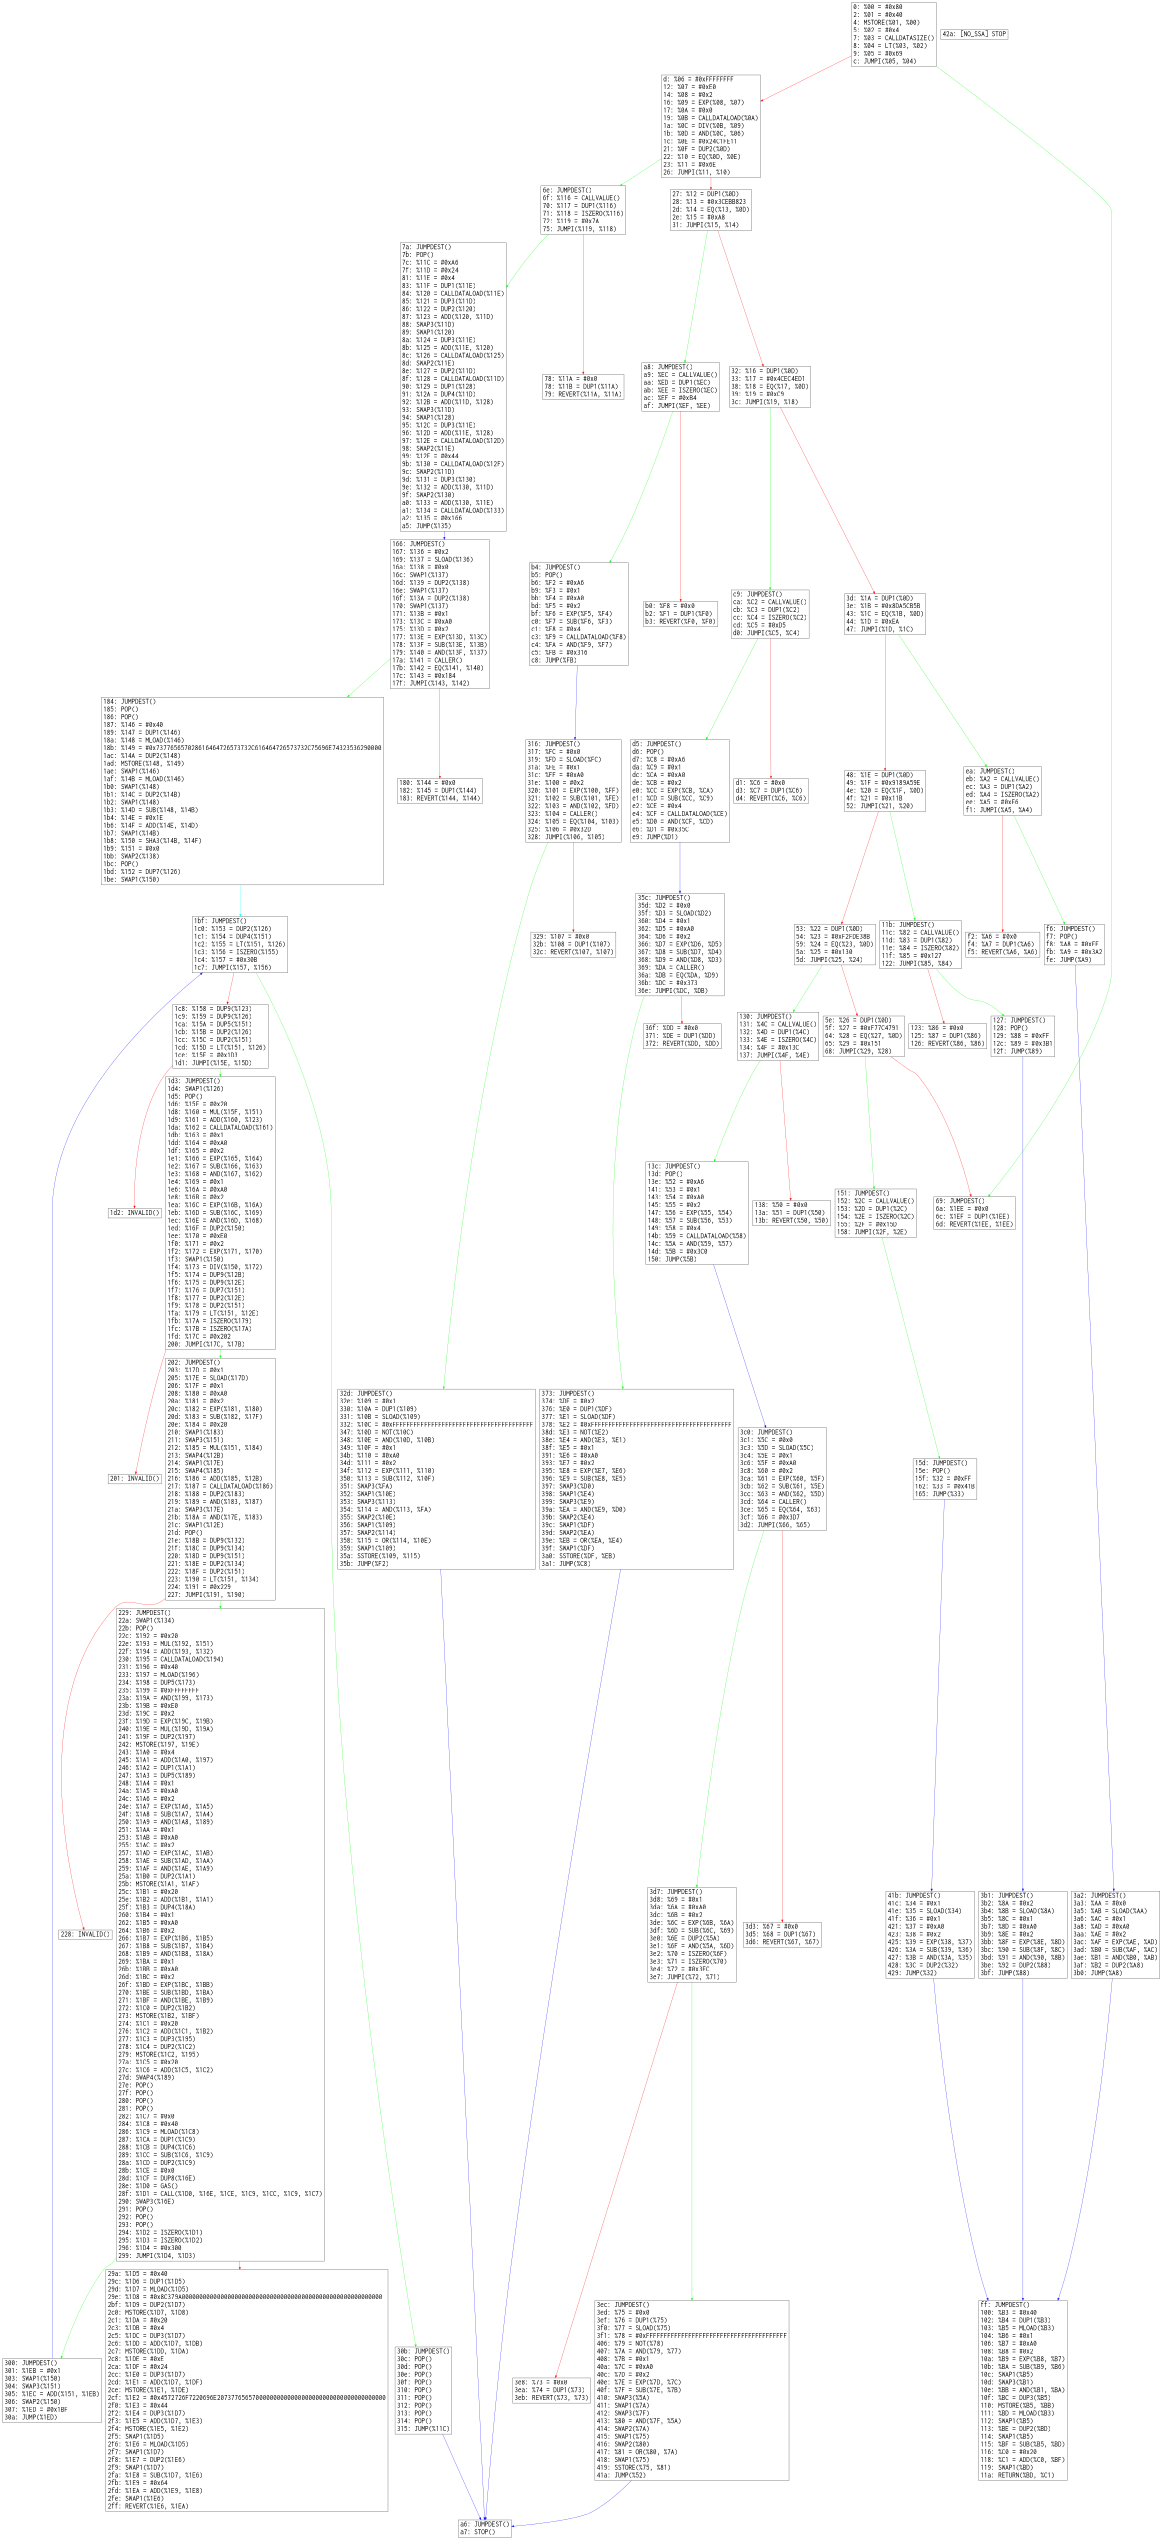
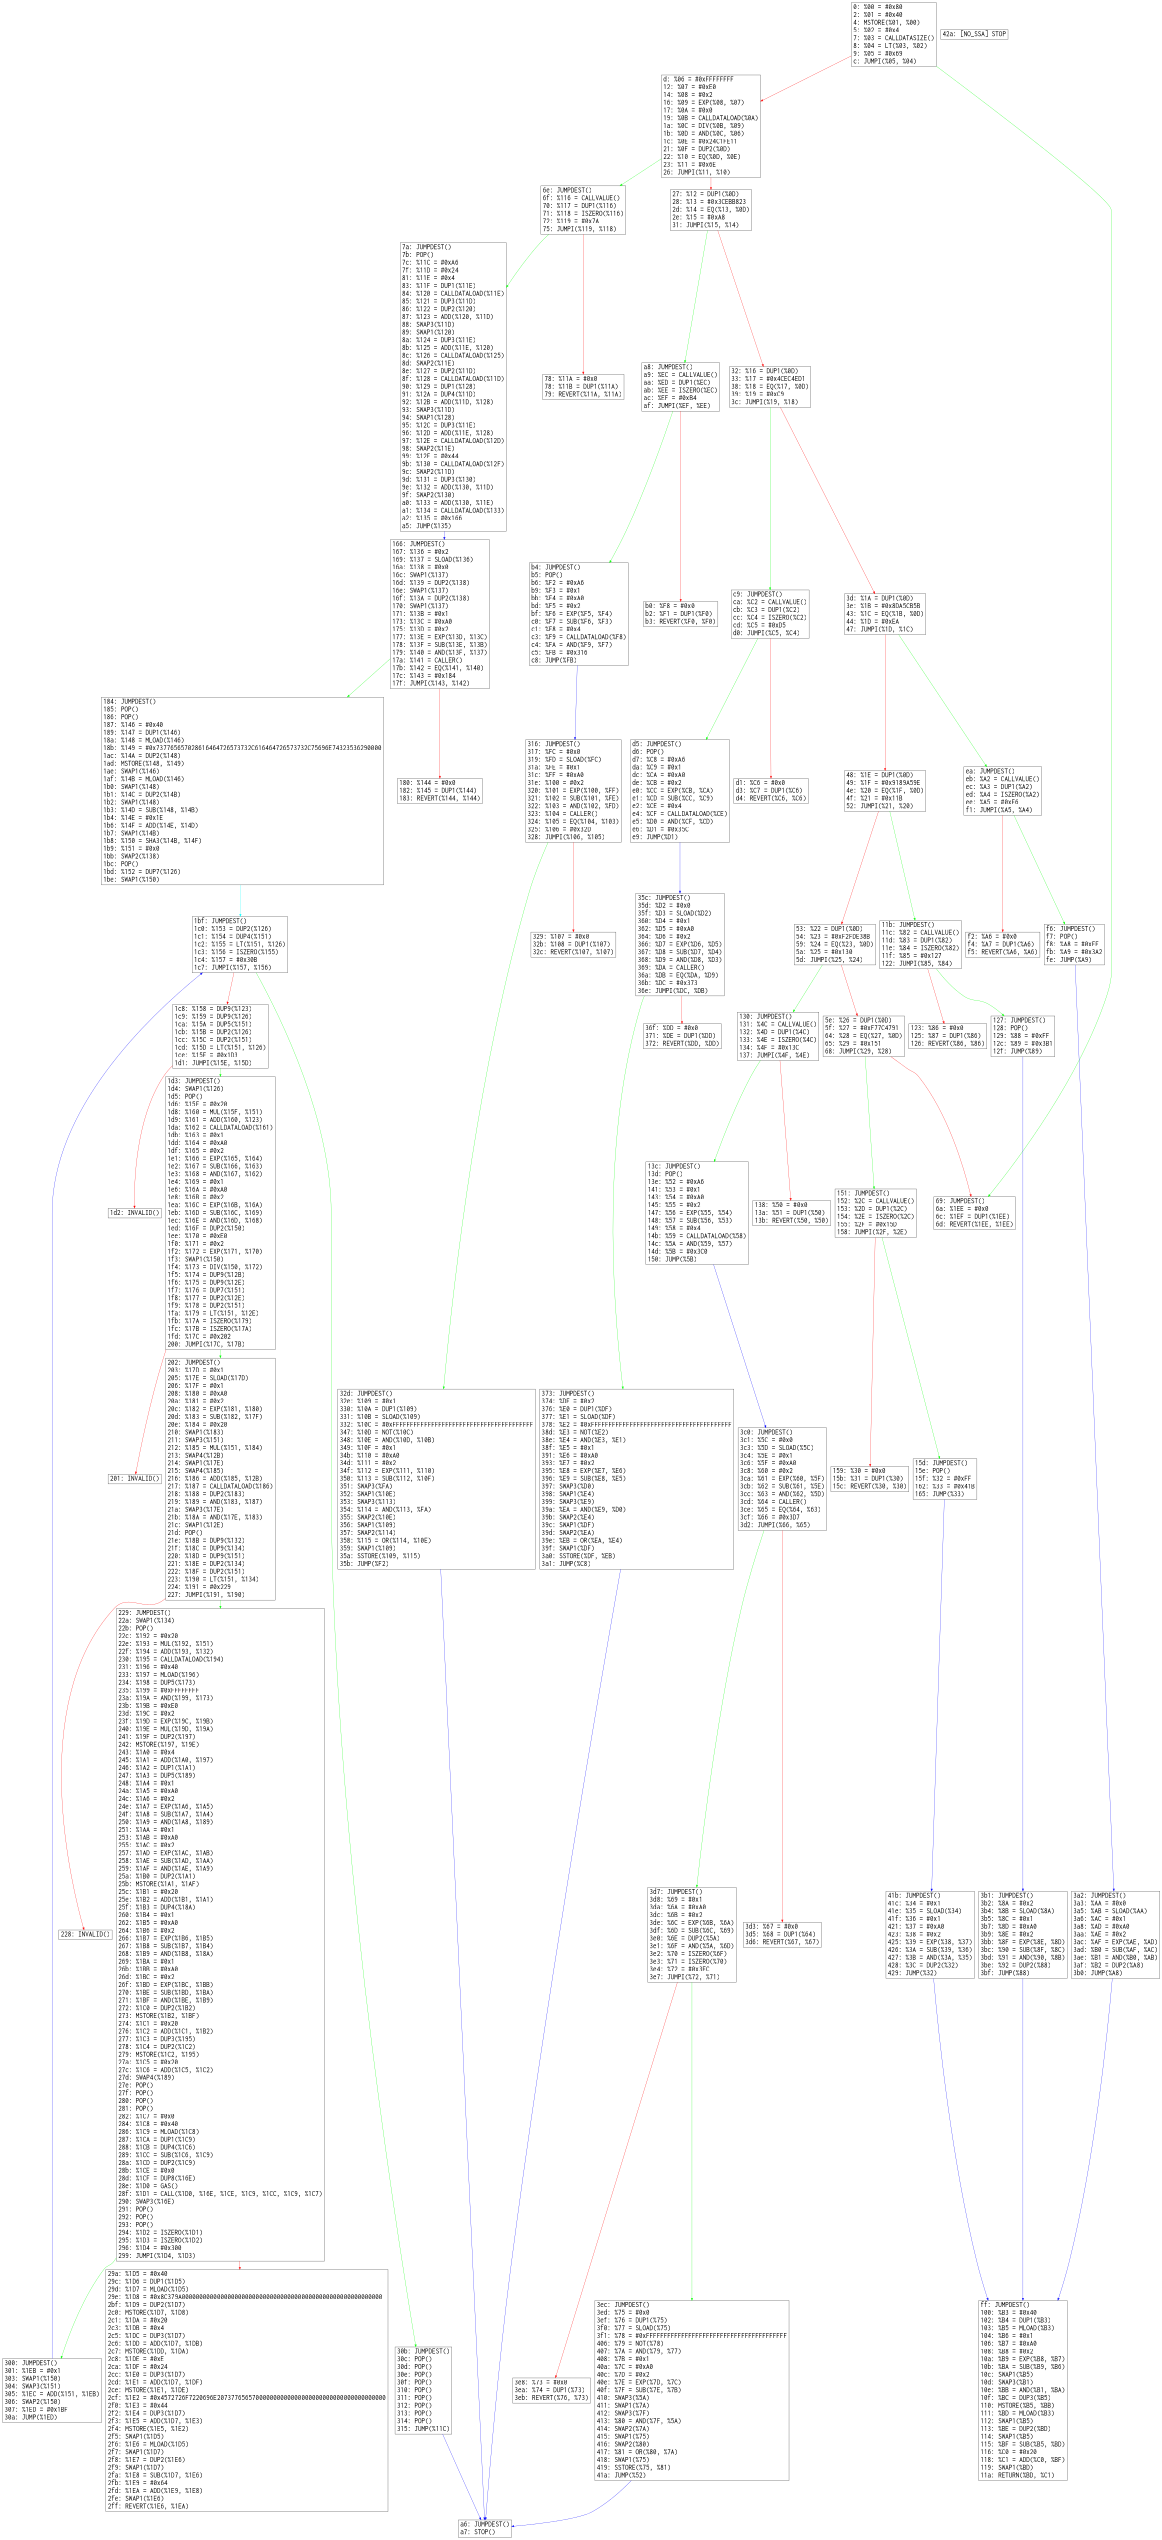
node "159: %30 = #0x0 15b: %31 = DUP1(%30) 15c: REVERT(%30, %30)": added
node "3d3: %67 = #0x0 3d5: %68 = DUP1(%67) 3d6: REVERT(%67, %67)": label "3d3: %67 = #0x0 3d5: %68 = DUP1(%67) 3d6: REVERT(%67, %67)" -> "3d3: %67 = #0x0 3d5: %68 = DUP1(%64) 3d6: REVERT(%67, %67)"
node "3e8: %73 = #0x0 3ea: %74 = DUP1(%73) 3eb: REVERT(%73, %73)": label "3e8: %73 = #0x0 3ea: %74 = DUP1(%73) 3eb: REVERT(%73, %73)" -> "3e8: %73 = #0x0 3ea: %74 = DUP1(%73) 3eb: REVERT(%76, %73)"
